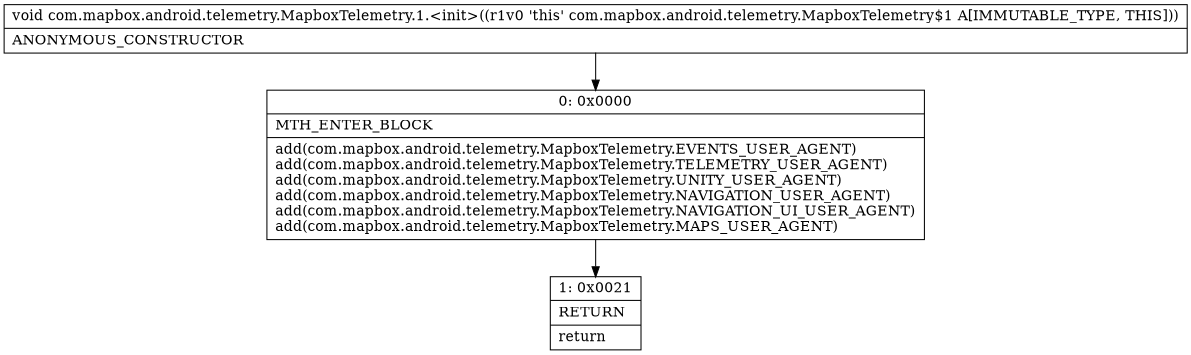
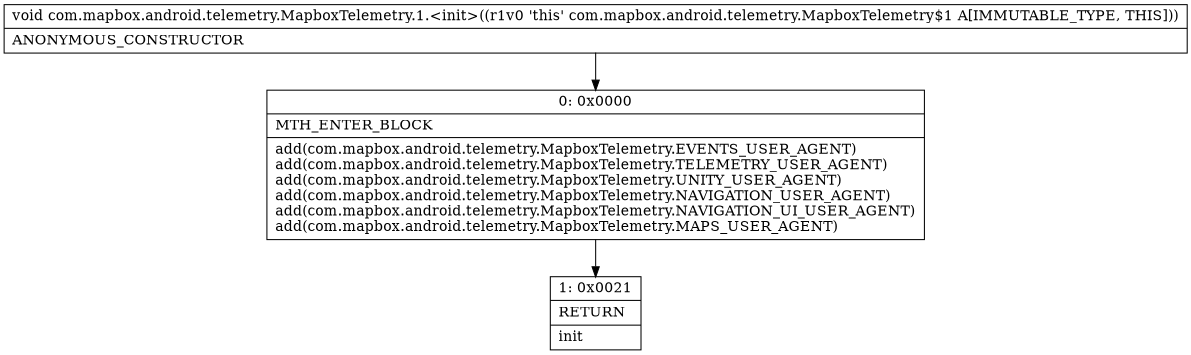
node "1: 0x0021": text "return" -> "init"
